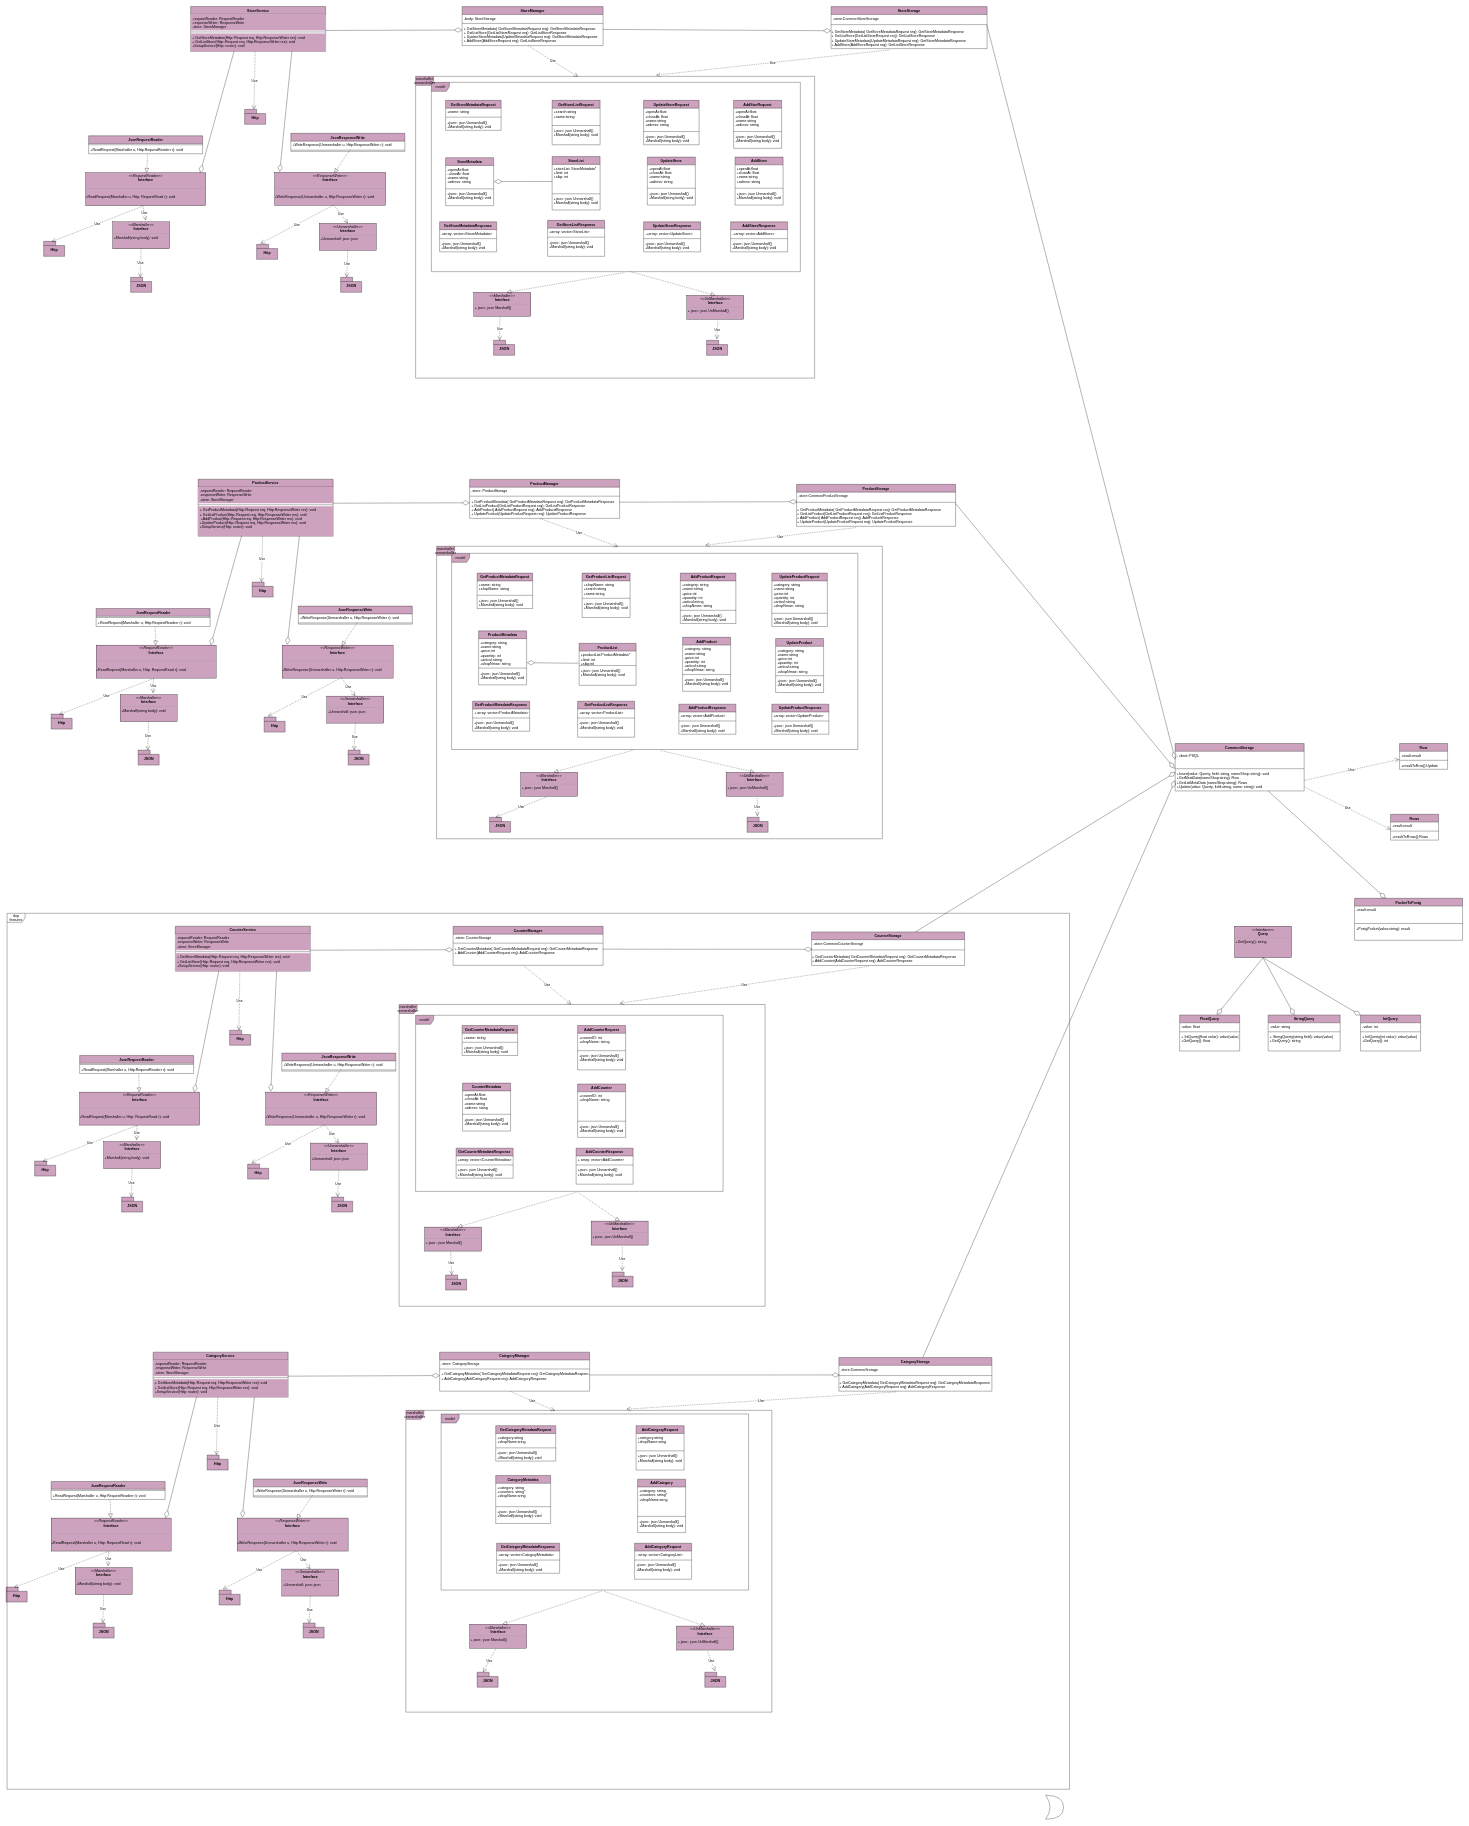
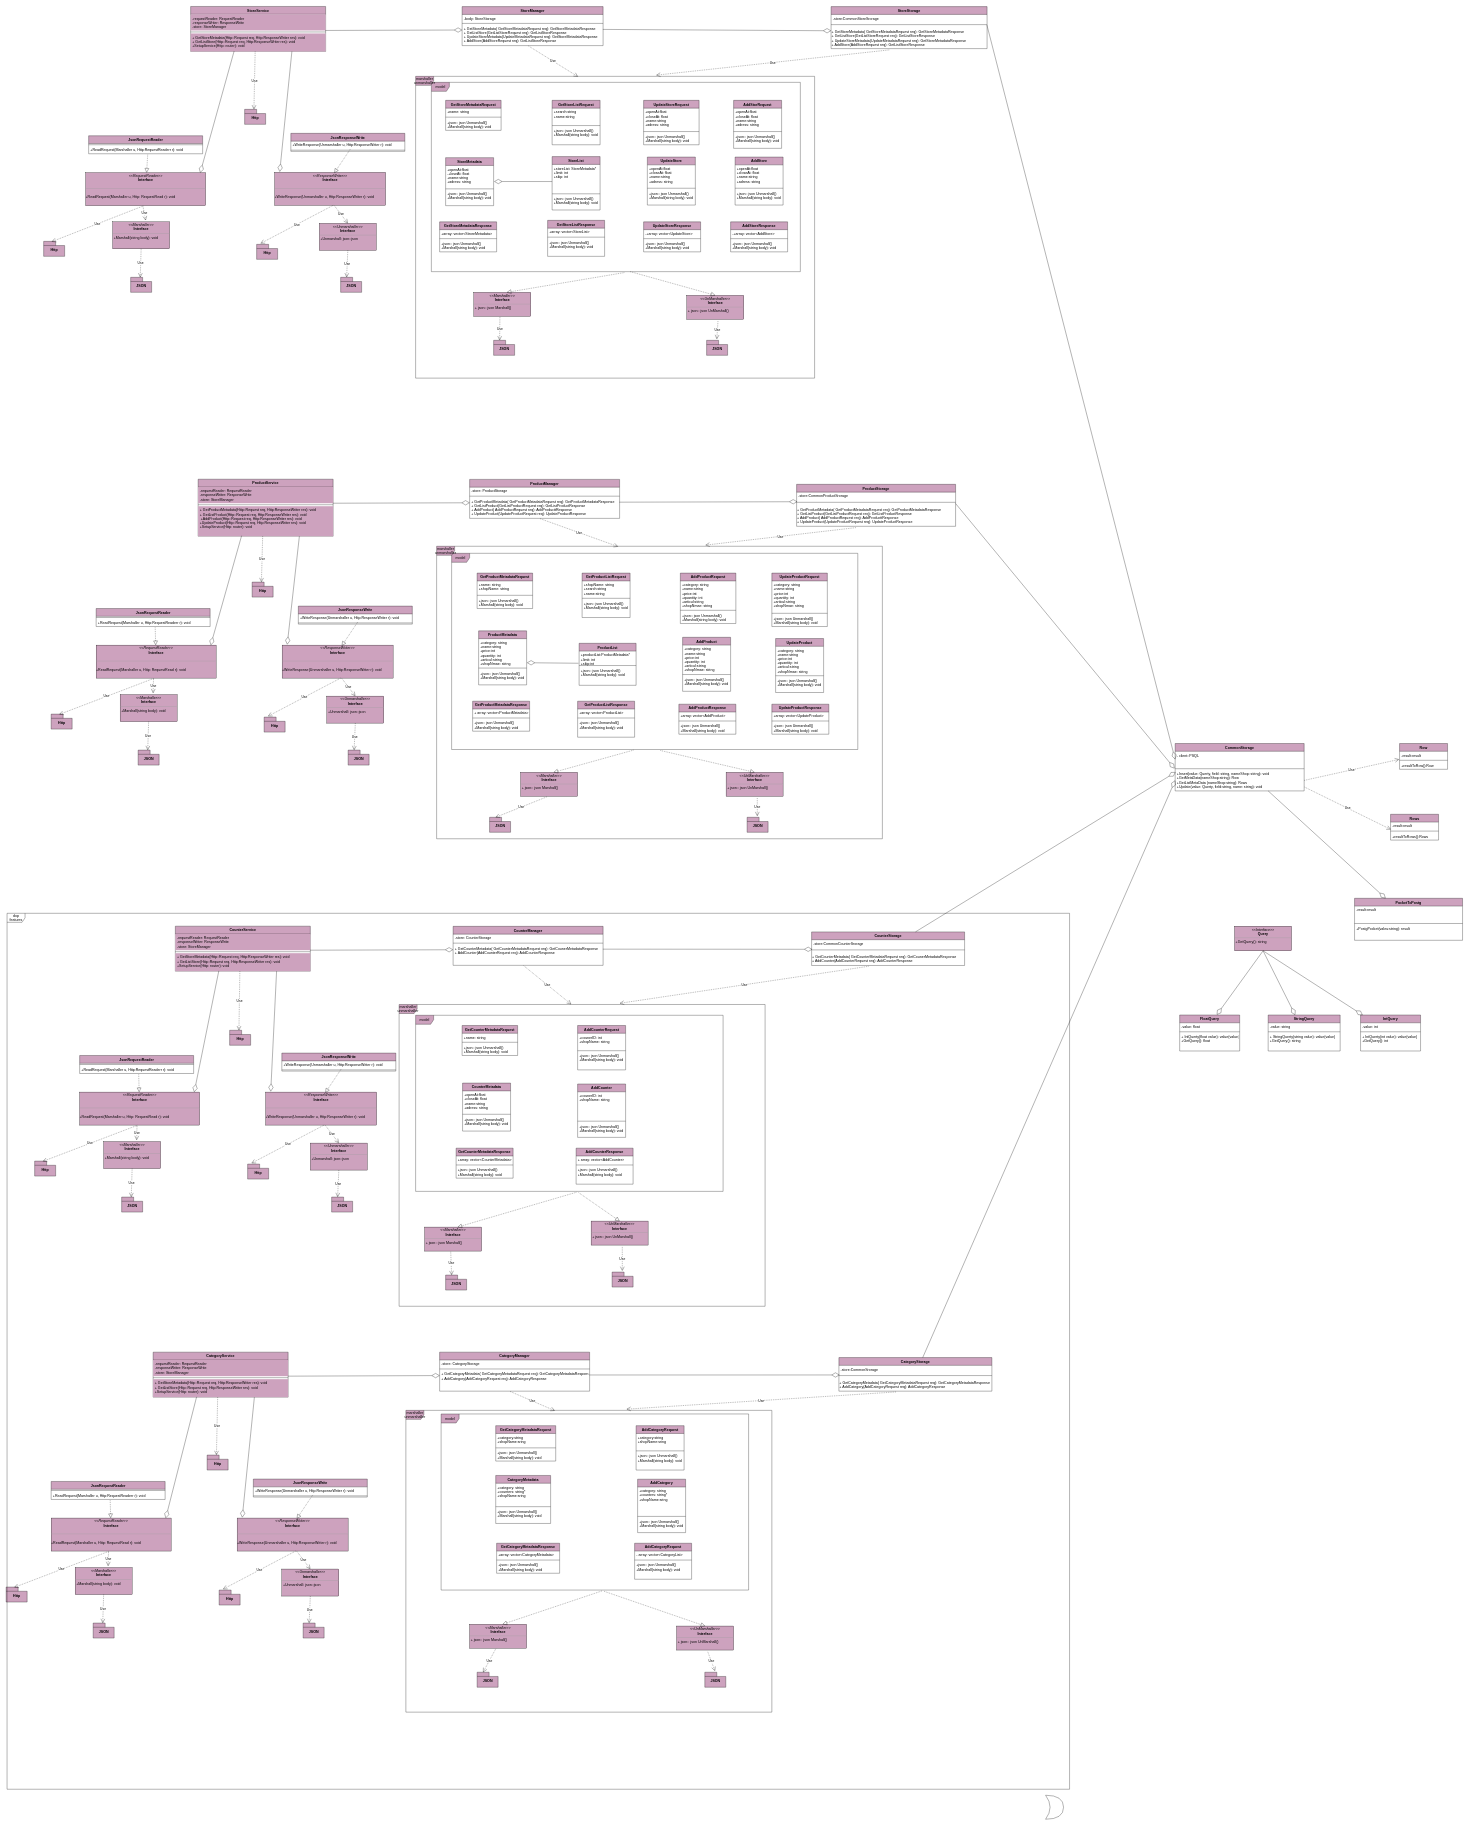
node "+resultToRow():Update": label "+resultToRow():Update" -> "+resultToRow():Row"
node "<<Interface>> Query +GetQuery(): string": size 57x32 -> 57x25
node "+ StringQuerty(string field): value(value) +GetQuery(): string": label "+ StringQuerty(string field): value(value) +GetQuery(): string" -> "+ StringQuerty(string value): value(value) +GetQuery(): string"
